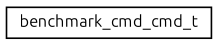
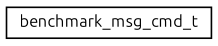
node "benchmark_cmd_cmd_t": label "benchmark_cmd_cmd_t" -> "benchmark_msg_cmd_t"
